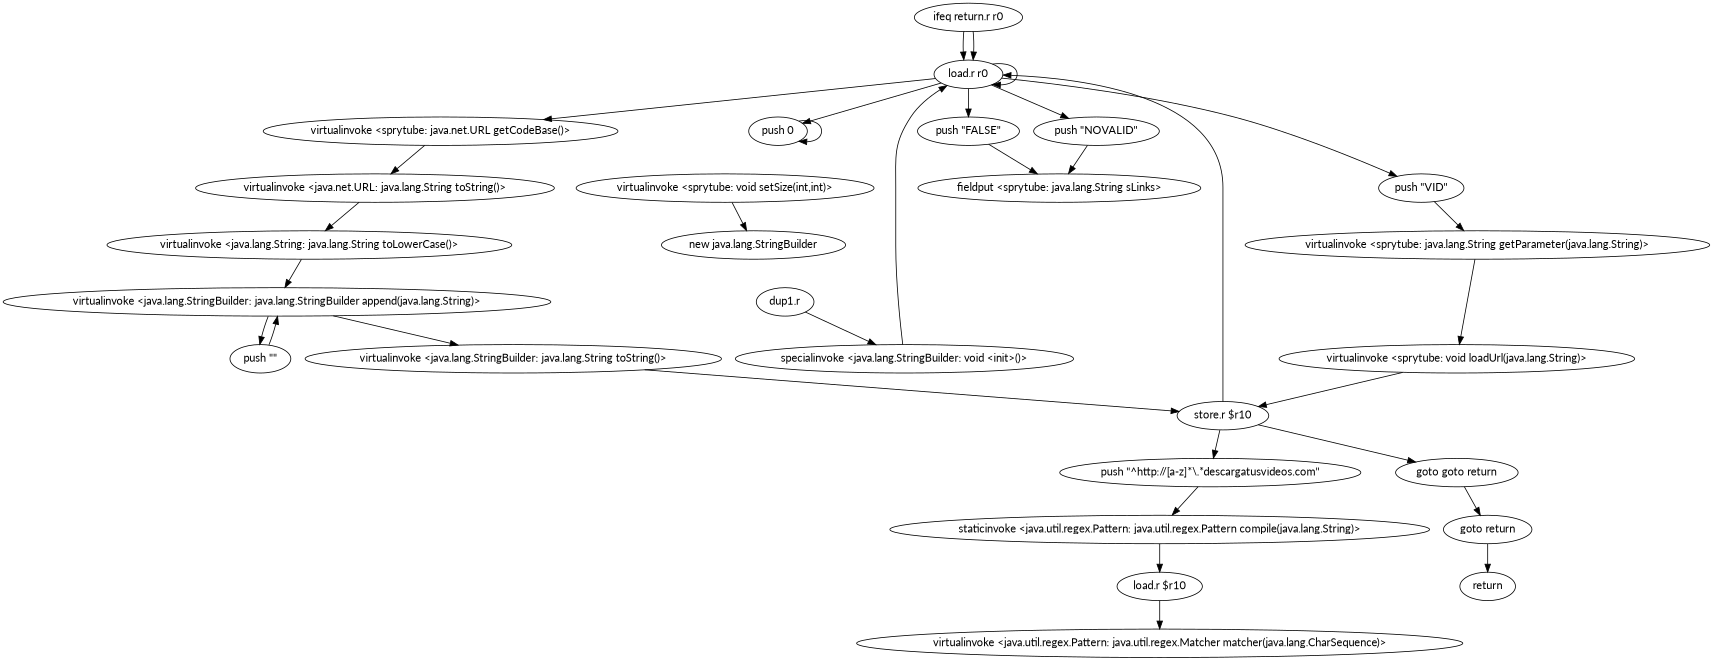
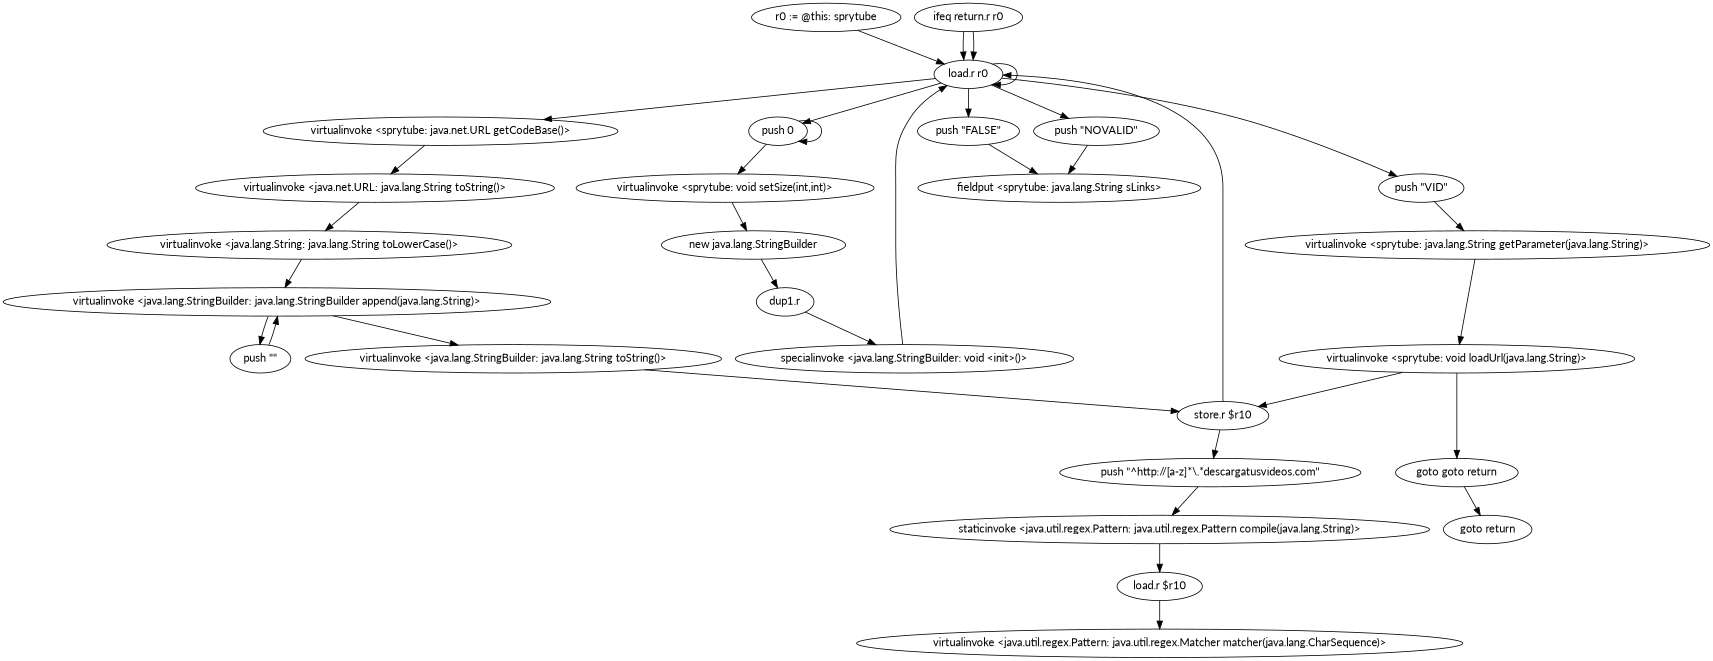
node "r0 := @this: sprytube": added
edge "push 0" -> "virtualinvoke <sprytube: void setSize(int,int)>": added
edge "new java.lang.StringBuilder" -> "dup1.r": added
edge "store.r $r10" -> "goto goto return": now "virtualinvoke <sprytube: void loadUrl(java.lang.String)>" -> "goto goto return"
node "return": removed
